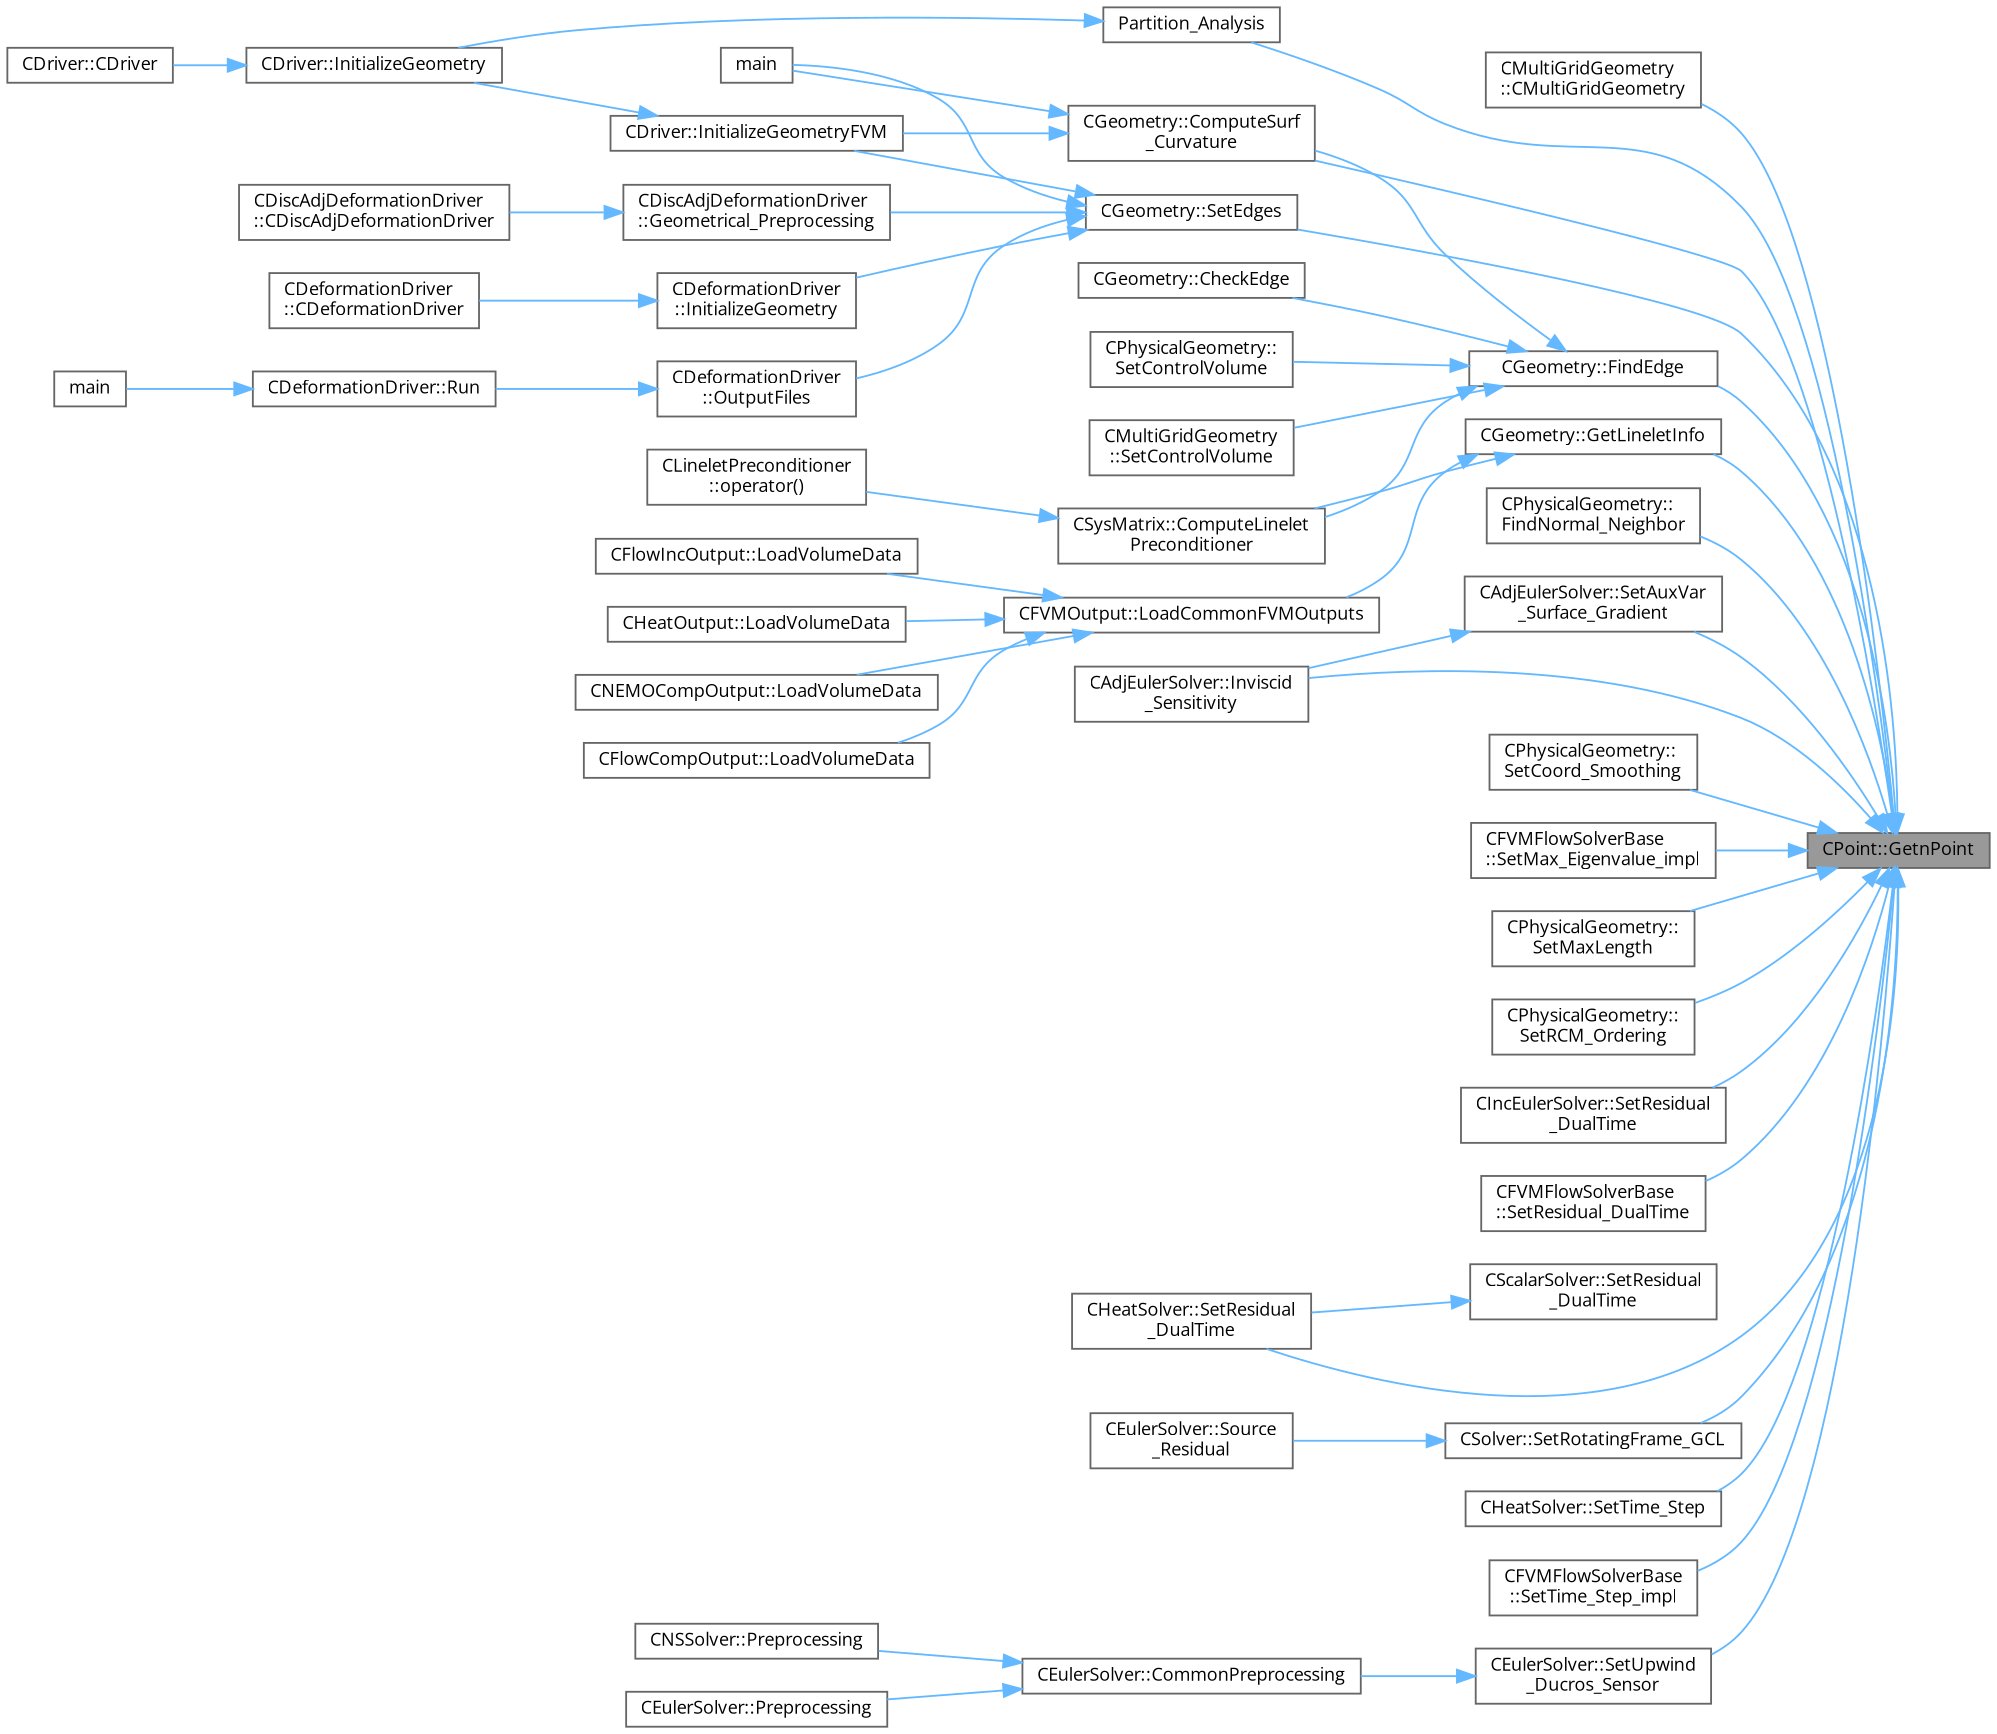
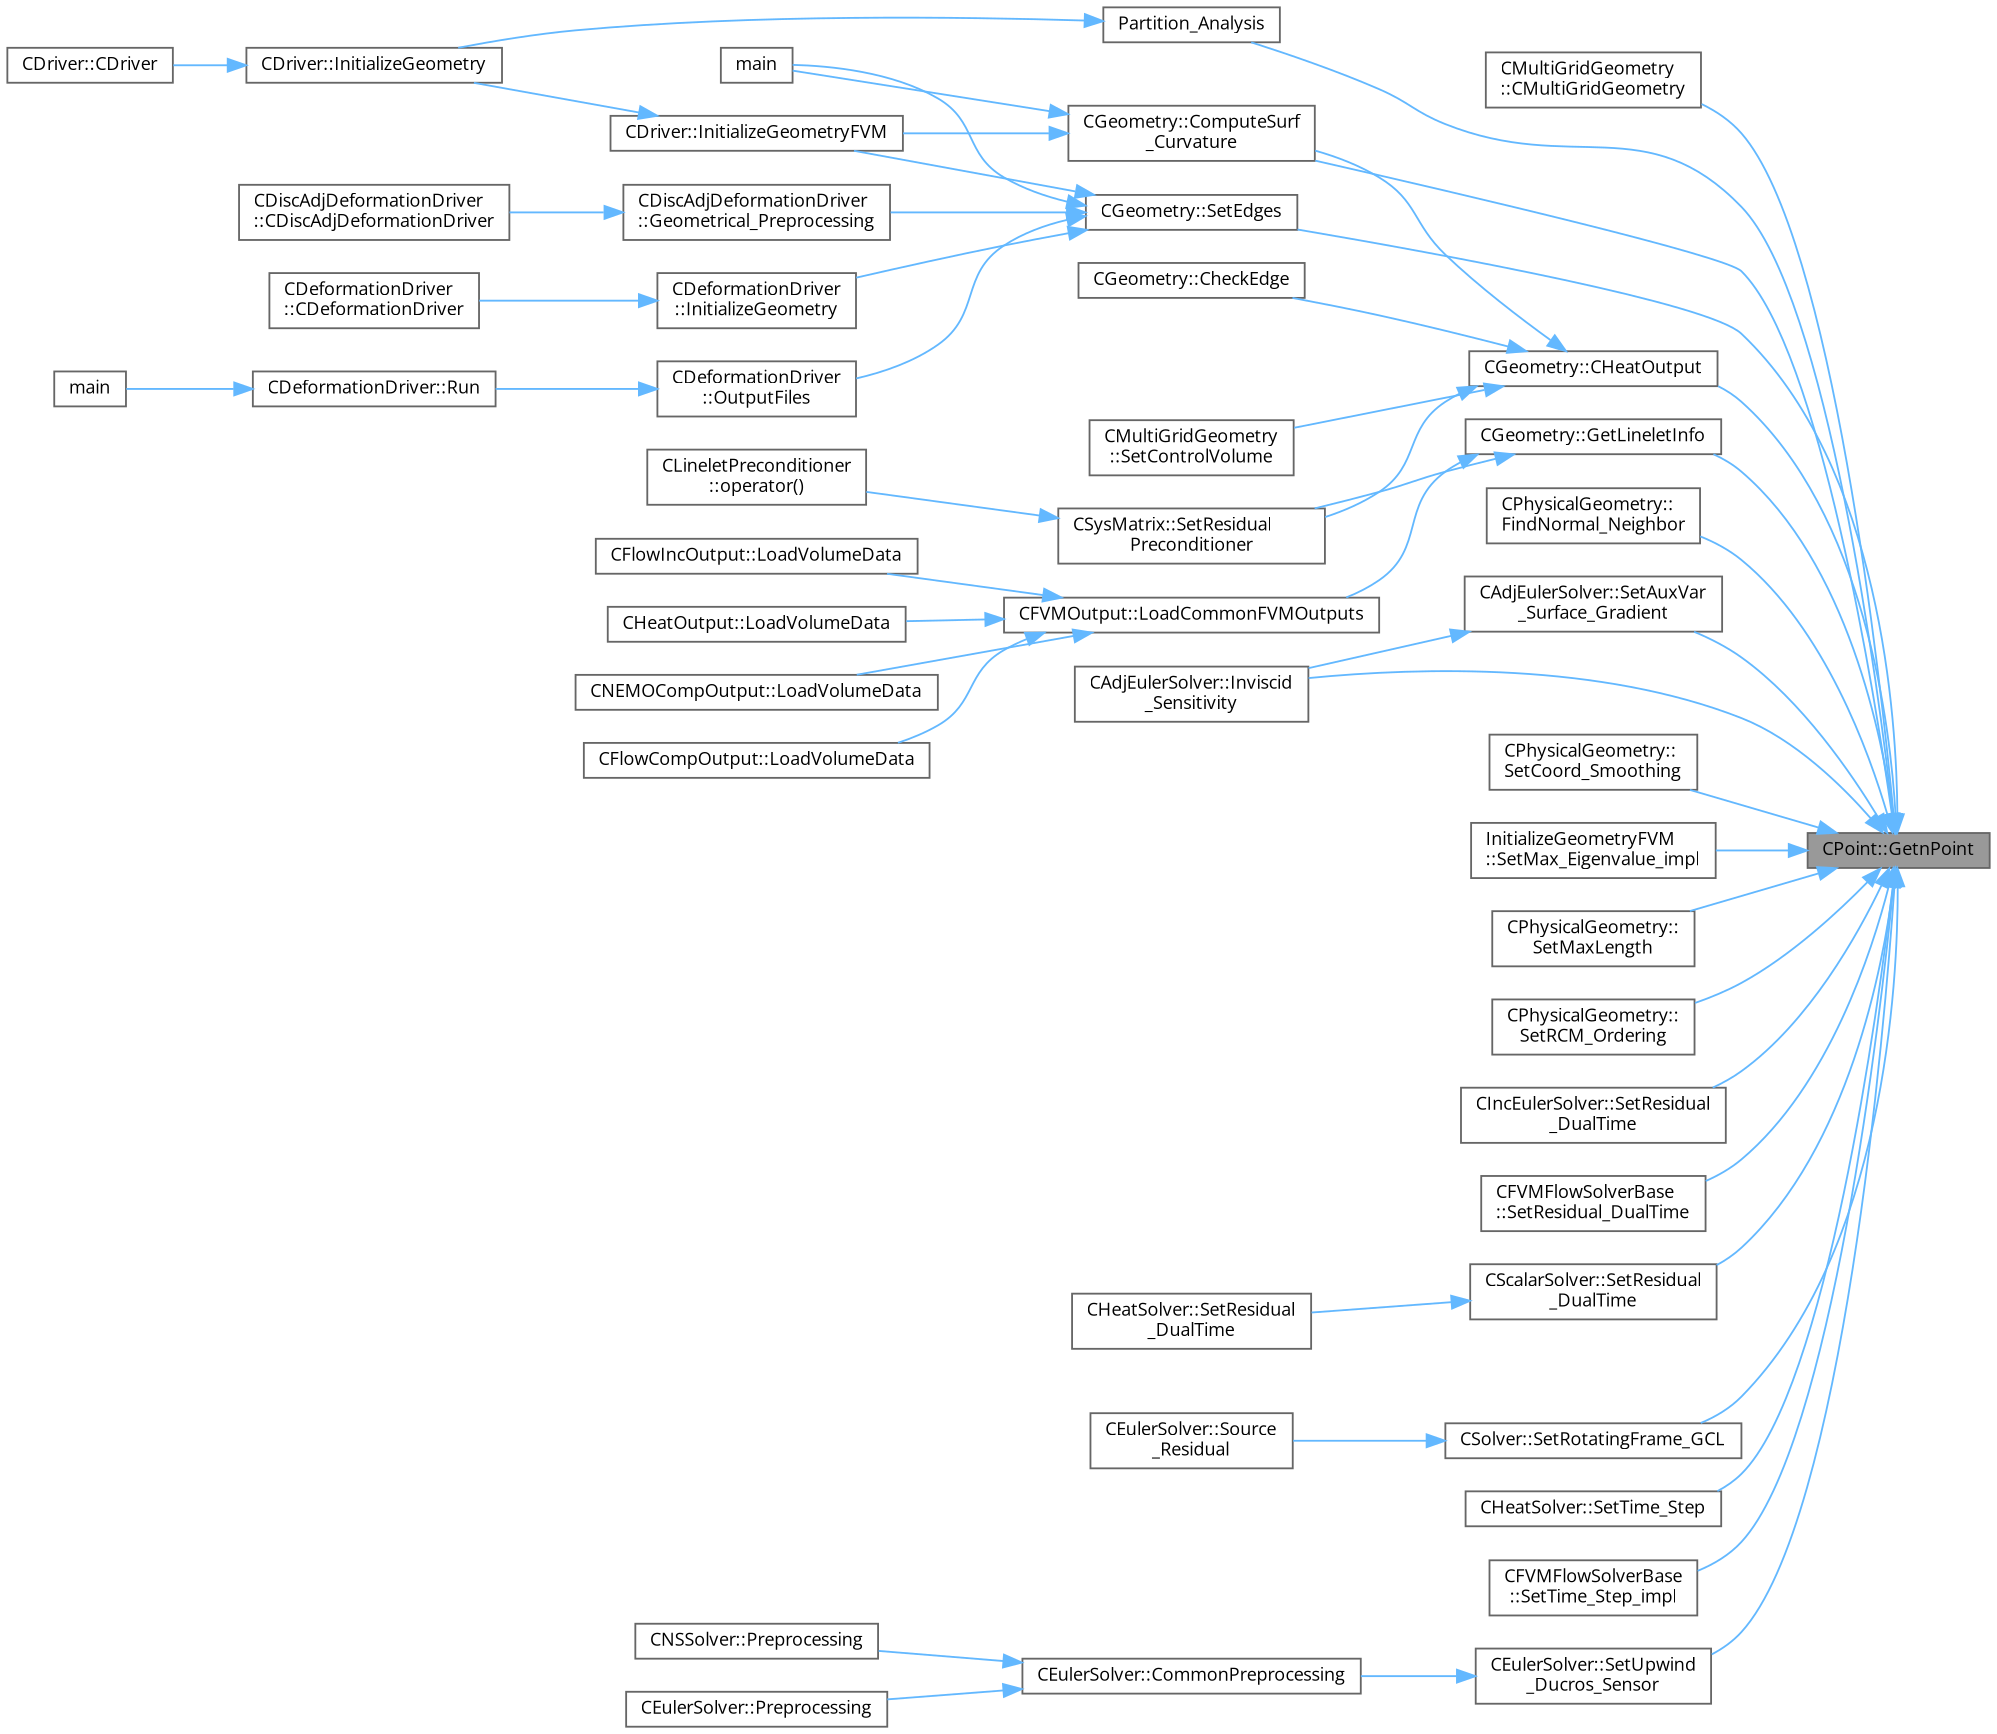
node "CPhysicalGeometry:: SetControlVolume": removed
node "CGeometry::FindEdge": label "CGeometry::FindEdge" -> "CGeometry::CHeatOutput"
node "CSysMatrix::ComputeLinelet Preconditioner": label "CSysMatrix::ComputeLinelet Preconditioner" -> "CSysMatrix::SetResidual Preconditioner"
node "CFVMFlowSolverBase ::SetMax_Eigenvalue_impl": label "CFVMFlowSolverBase ::SetMax_Eigenvalue_impl" -> "InitializeGeometryFVM ::SetMax_Eigenvalue_impl"
edge "CHeatSolver::SetResidual _DualTime" -> "CPoint::GetnPoint": now "CScalarSolver::SetResidual _DualTime" -> "CPoint::GetnPoint"
